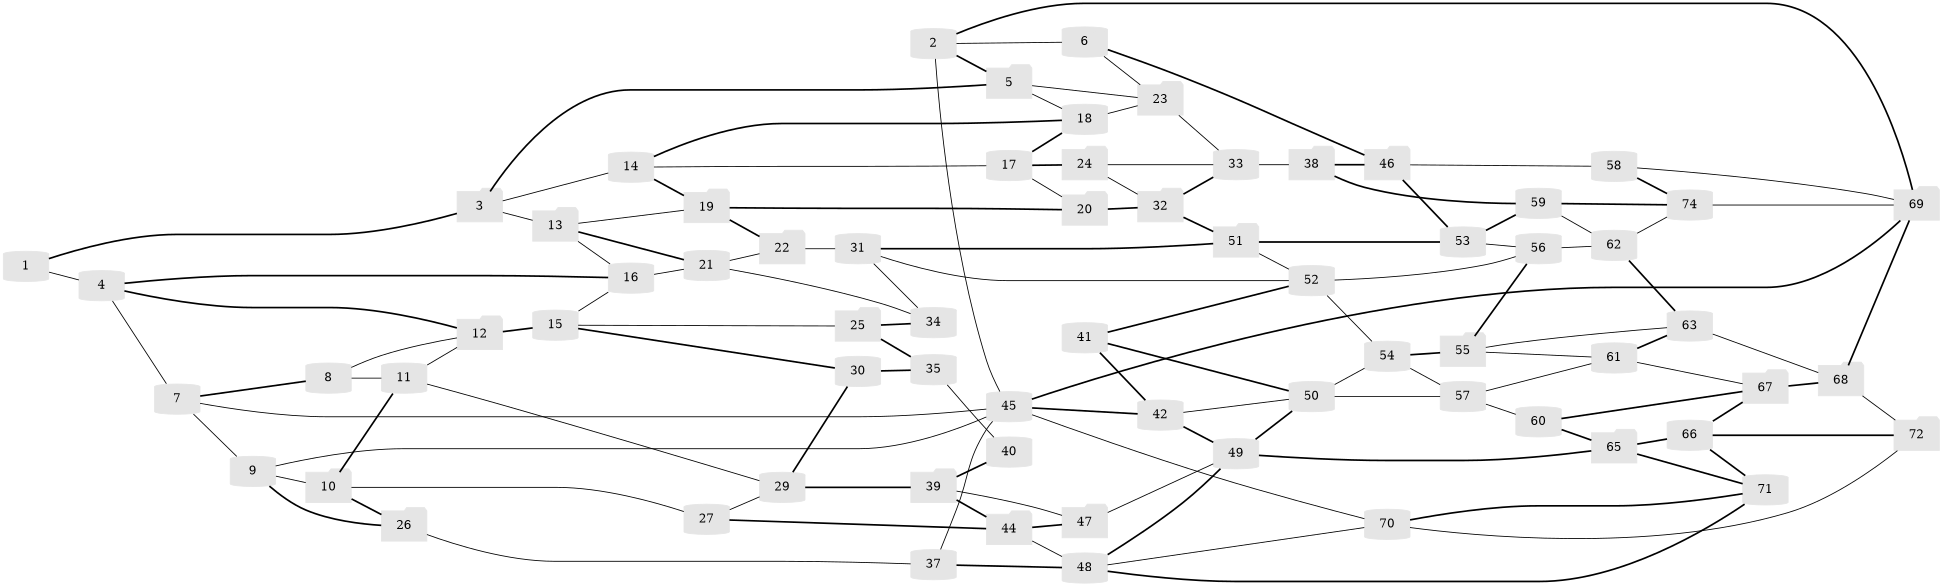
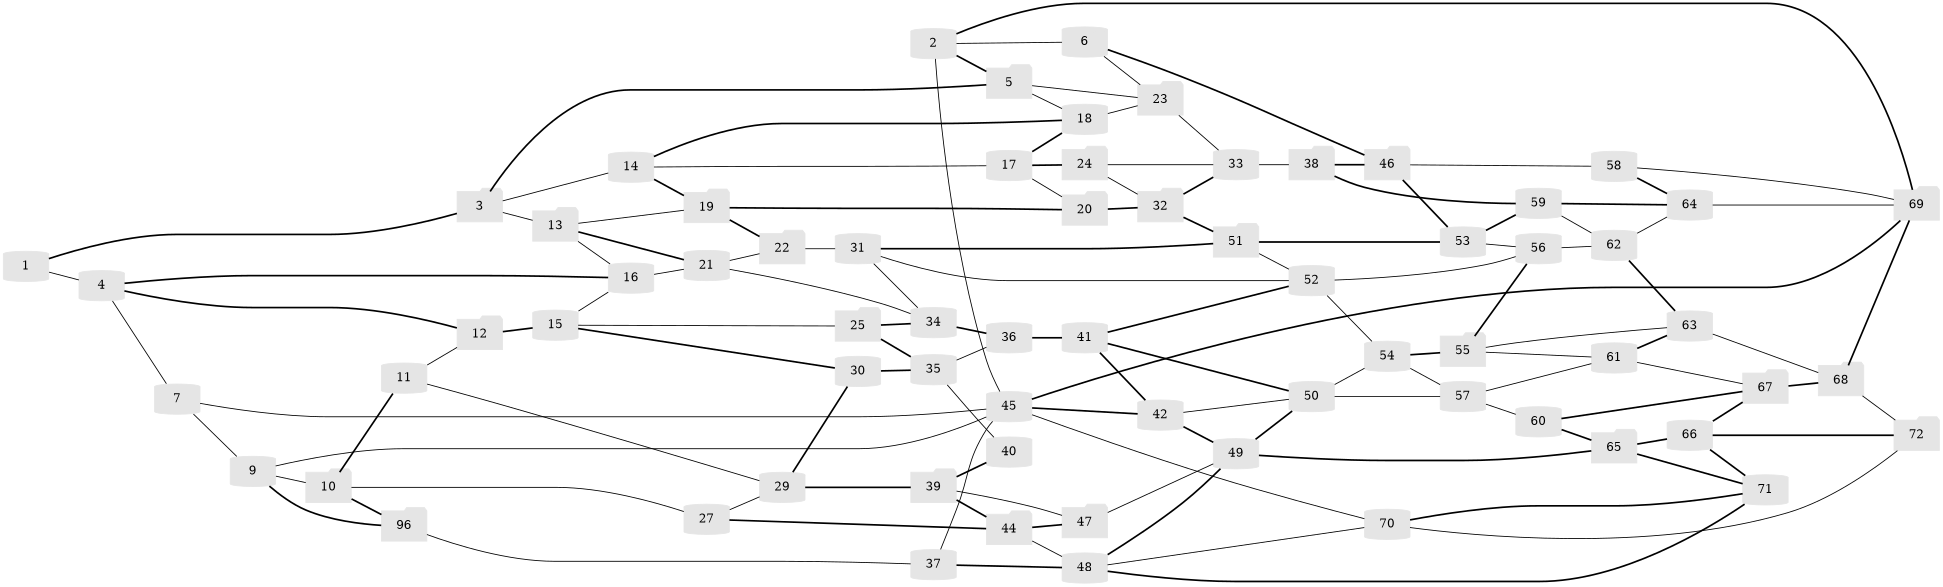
node "74": label "74" -> "64"
node "36": added
node "8": removed
node "26": label "26" -> "96"
